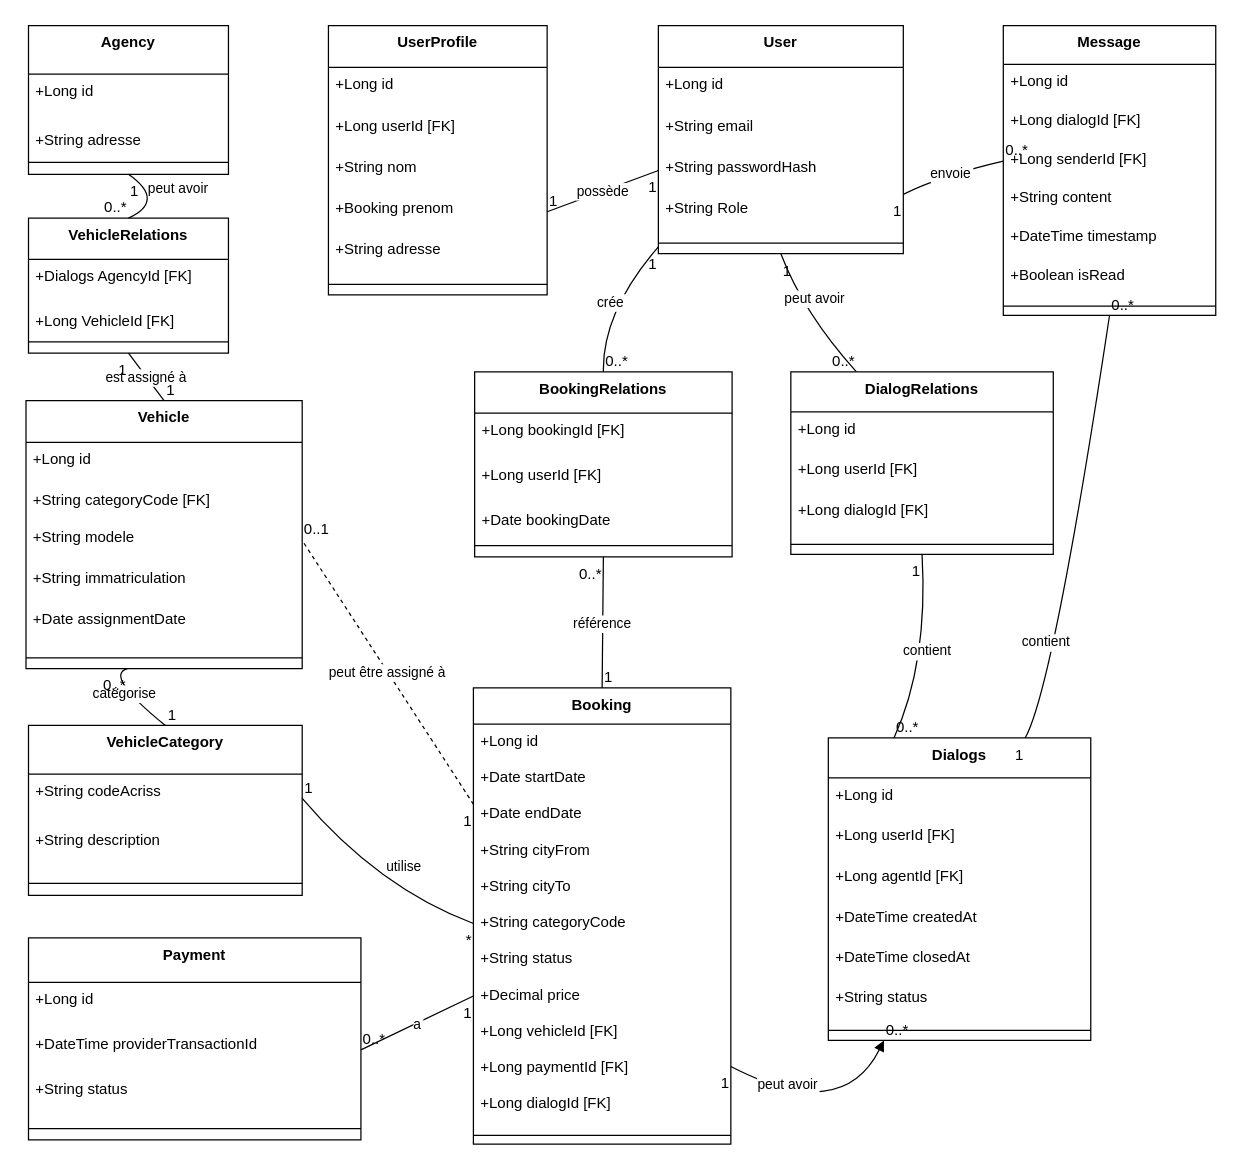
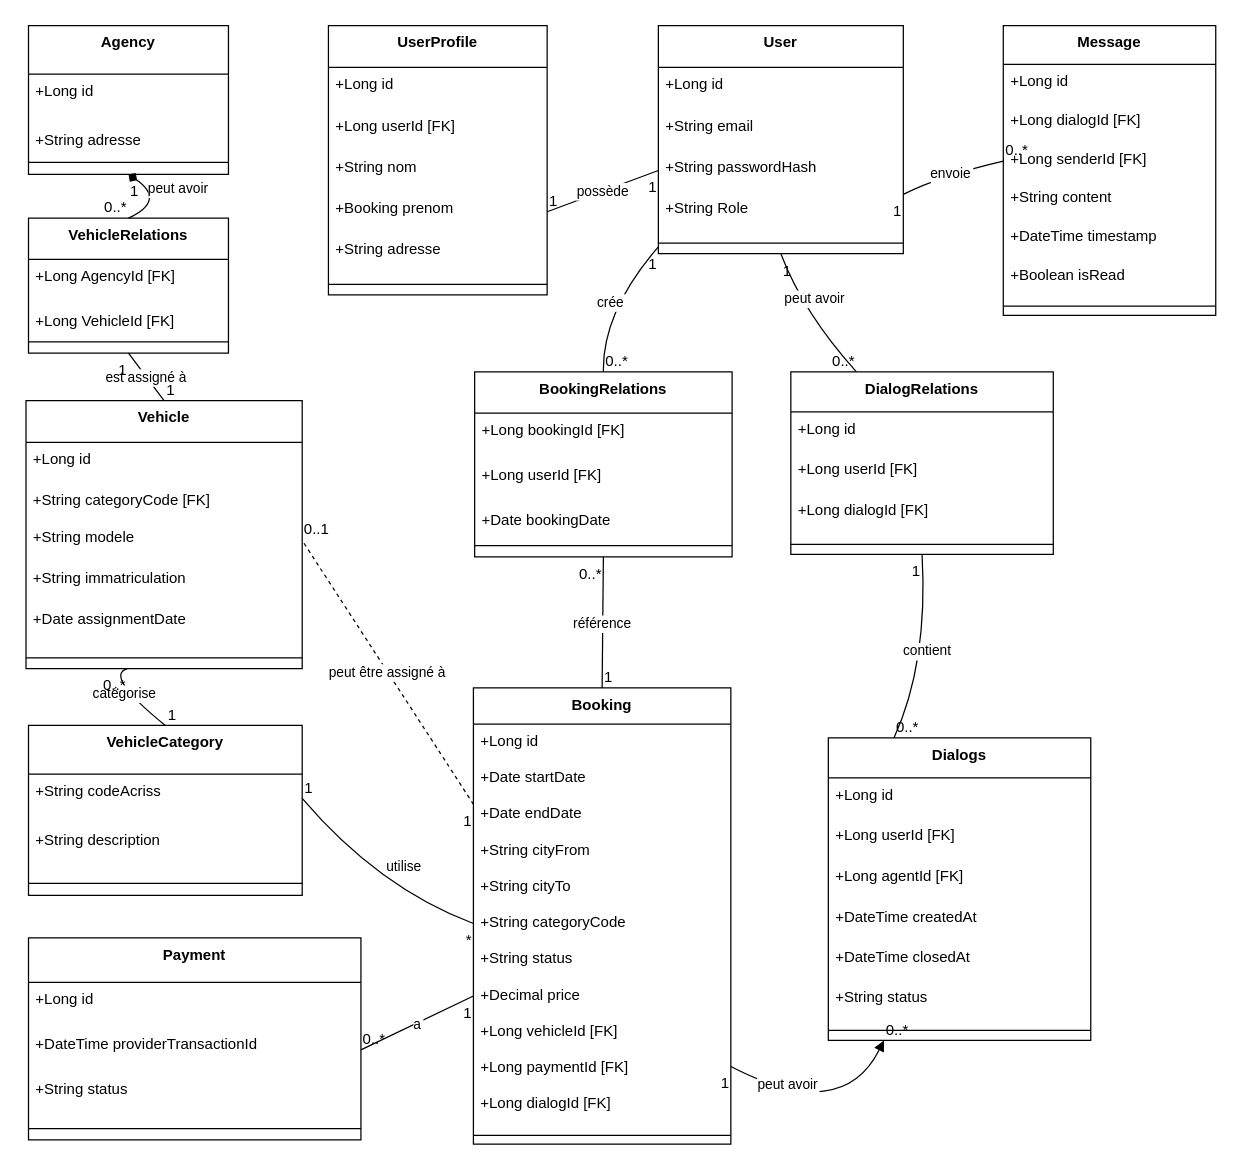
edge "Agency" -- "VehicleRelations": arrowhead none -> diamond
node "+Dialogs AgencyId [FK]": label "+Dialogs AgencyId [FK]" -> "+Long AgencyId [FK]"
edge "Message" -- "Dialogs": removed, labels "0..*", "contient", "1"
